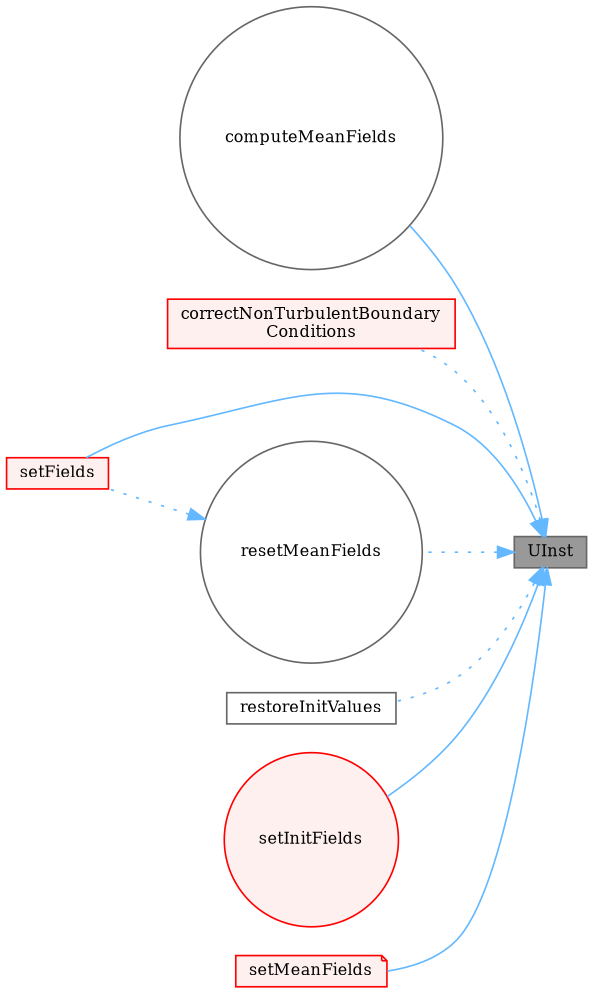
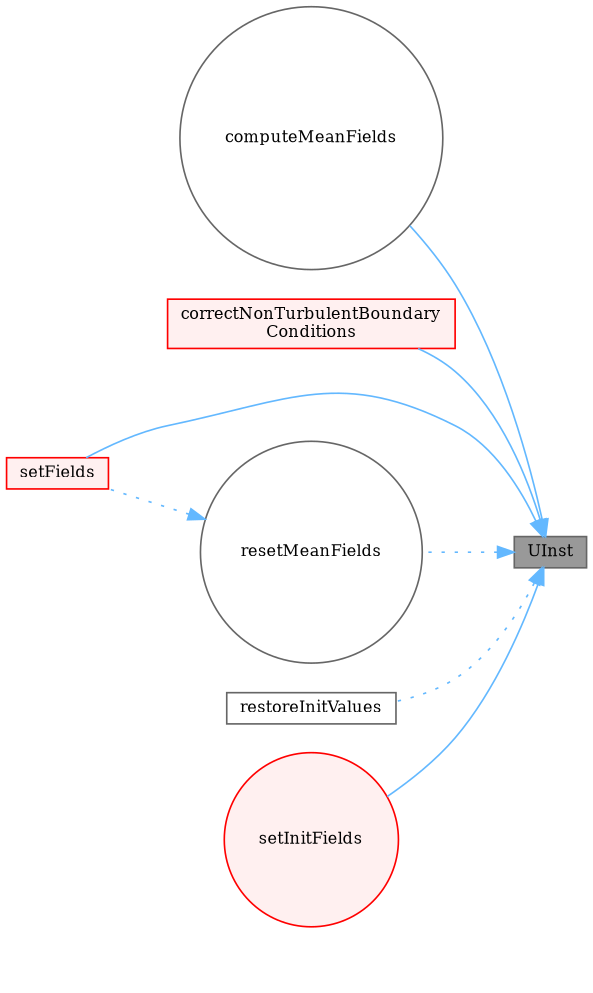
edge "correctNonTurbulentBoundary Conditions" -> "UInst": style dotted -> solid
node "setMeanFields": removed
